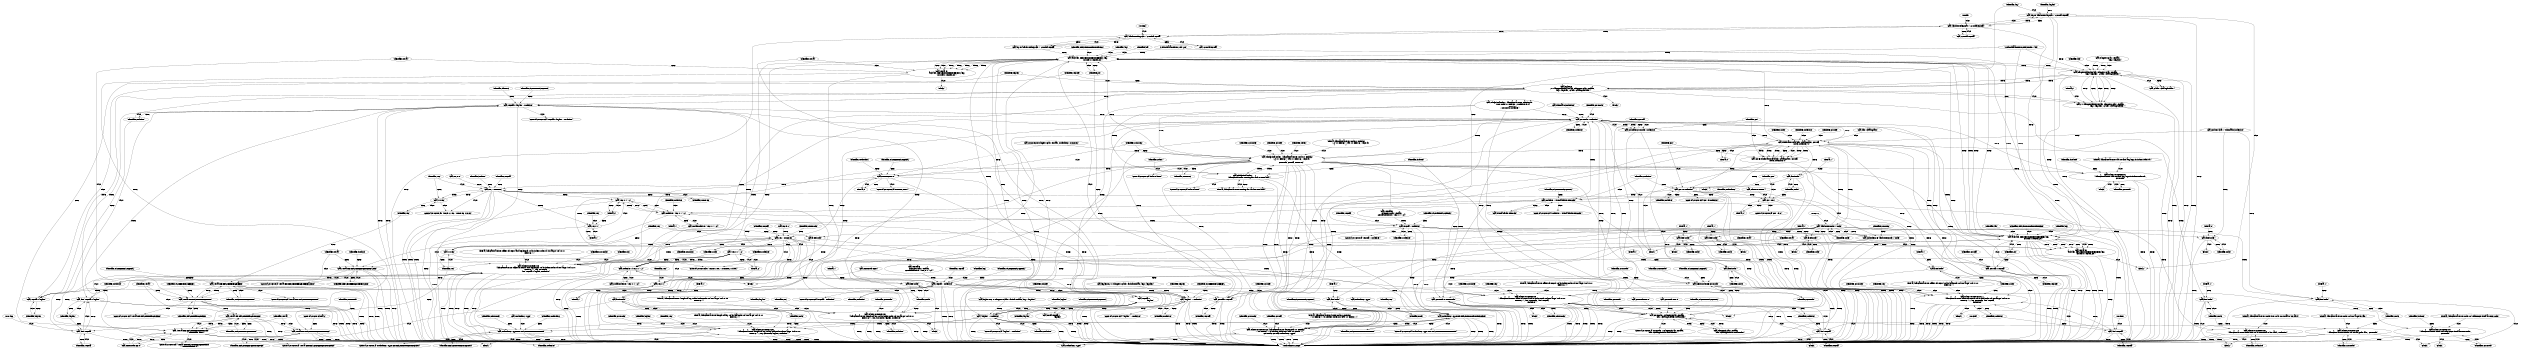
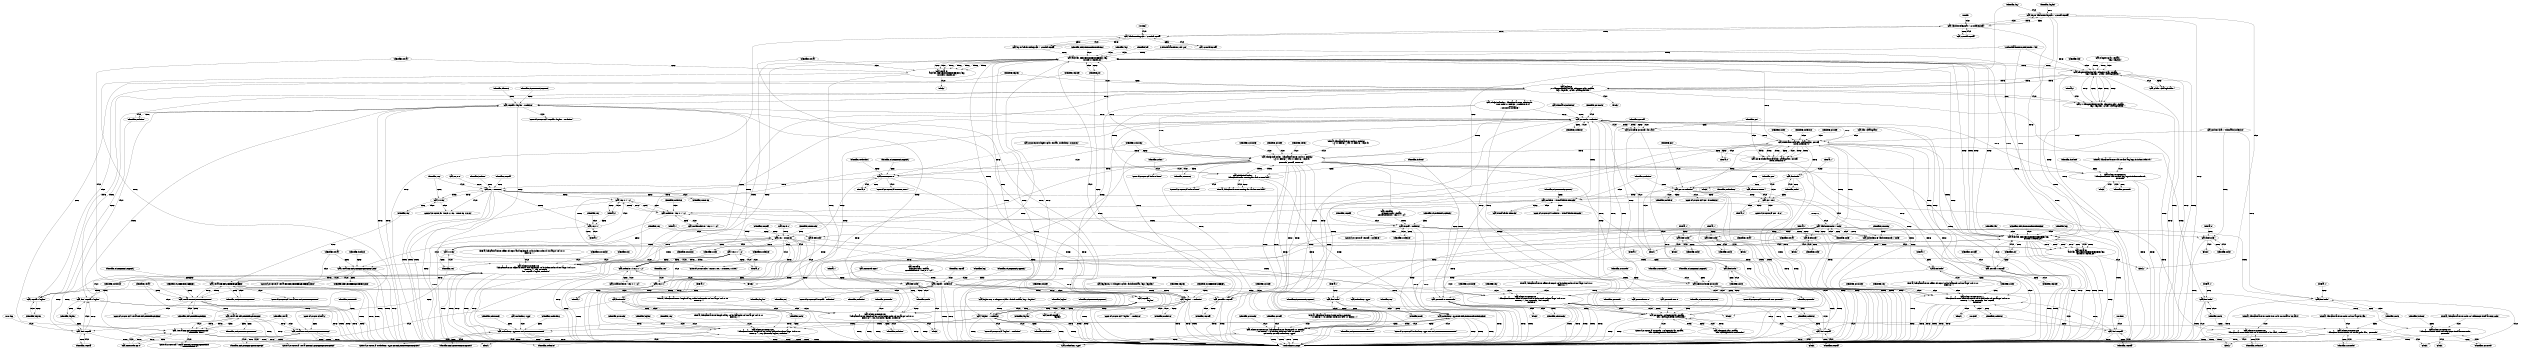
node "(Call,cur_off = cur_node * nodesize)": label "(Call,cur_off = cur_node * nodesize)" -> "(Call,cur_off = cur_node * forward)"
edge "(Call,cnt != nodesize)" -> "(ControlStructure,if (cnt != nodesize))": label "CFG: " -> "AST: "
edge "(Identifier,HFS_BTREE_CB_LEAF_STOP)" -> "(Call,retval == HFS_BTREE_CB_LEAF_STOP)": removed, label "AST:"
node "(ControlStructure,if (next_node == cur_node))": added
edge "(Identifier,HFS_BTREE_CB_IDX_LT)" -> "(Call,retval == HFS_BTREE_CB_IDX_LT)": removed, label "AST:"
